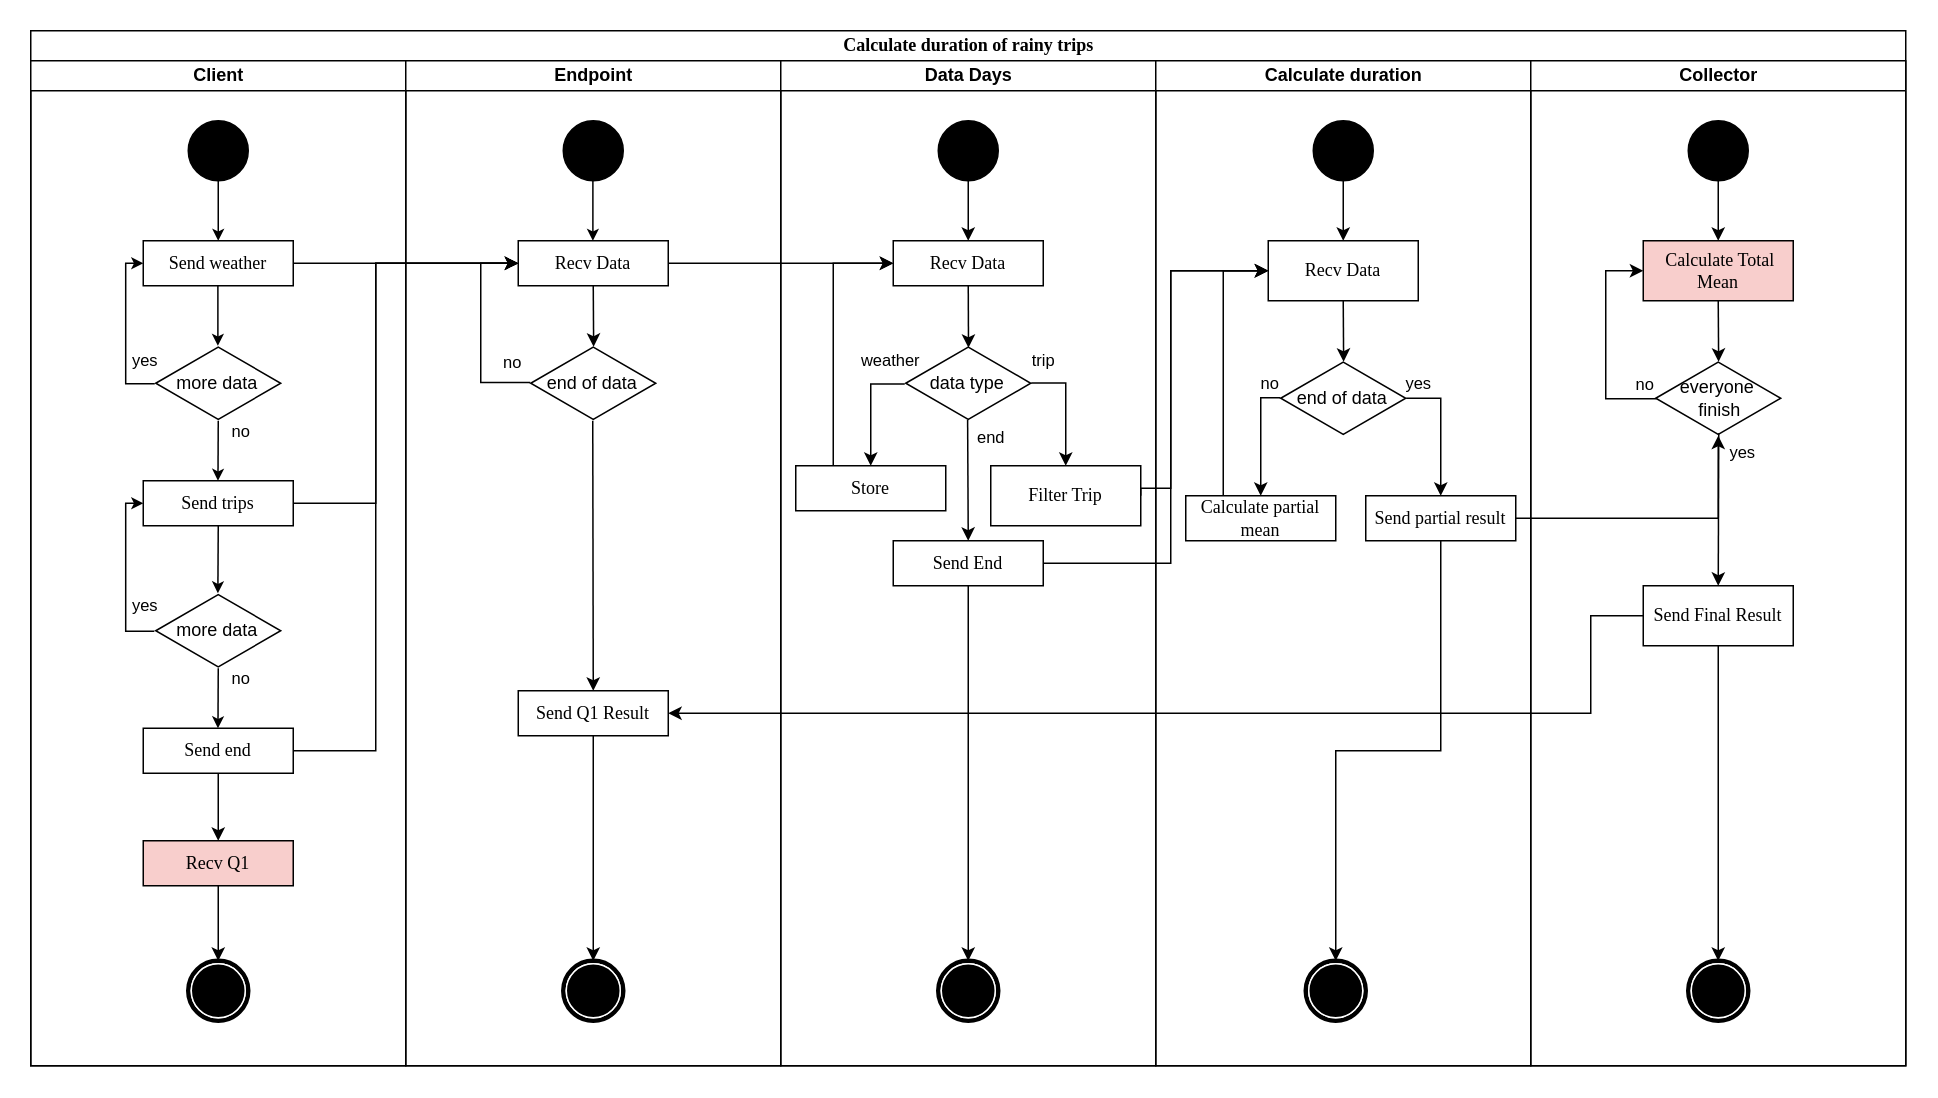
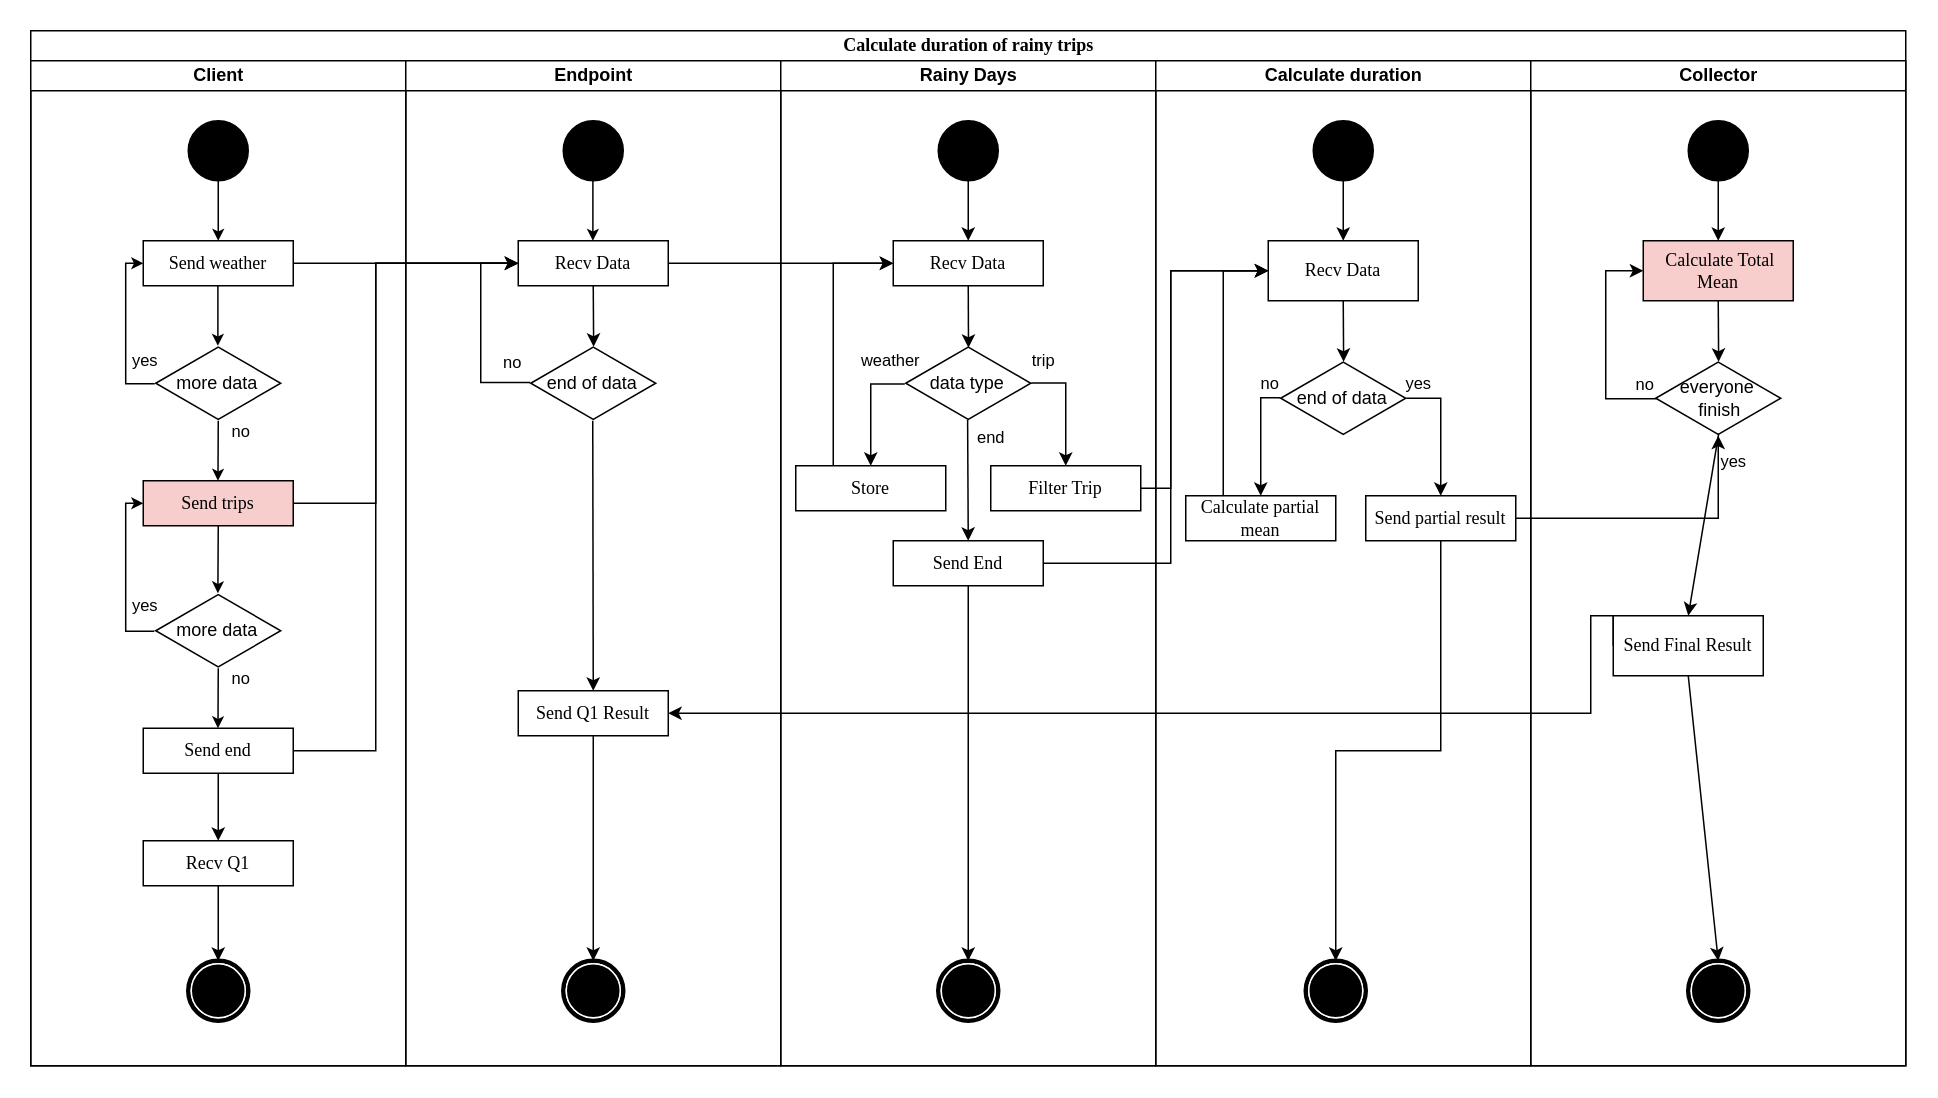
node "Data Days": label "Data Days" -> "Rainy Days"
node "Filter Trip": size 150x60 -> 150x45
node "Send trips": fillcolor #ffffff -> #f8cecc
node "Send Final Result": moved (1718, 616) -> (1688, 646)
node "Recv Q1": fillcolor #f8cecc -> #ffffff
